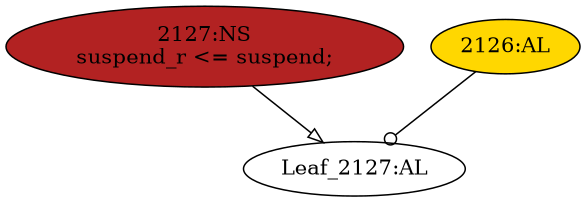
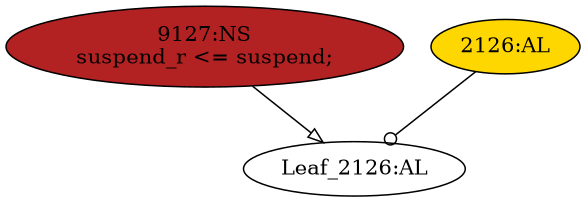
node "2127:NS suspend_r <= suspend;": label "2127:NS suspend_r <= suspend;" -> "9127:NS suspend_r <= suspend;"
node "Leaf_2127:AL": label "Leaf_2127:AL" -> "Leaf_2126:AL"
